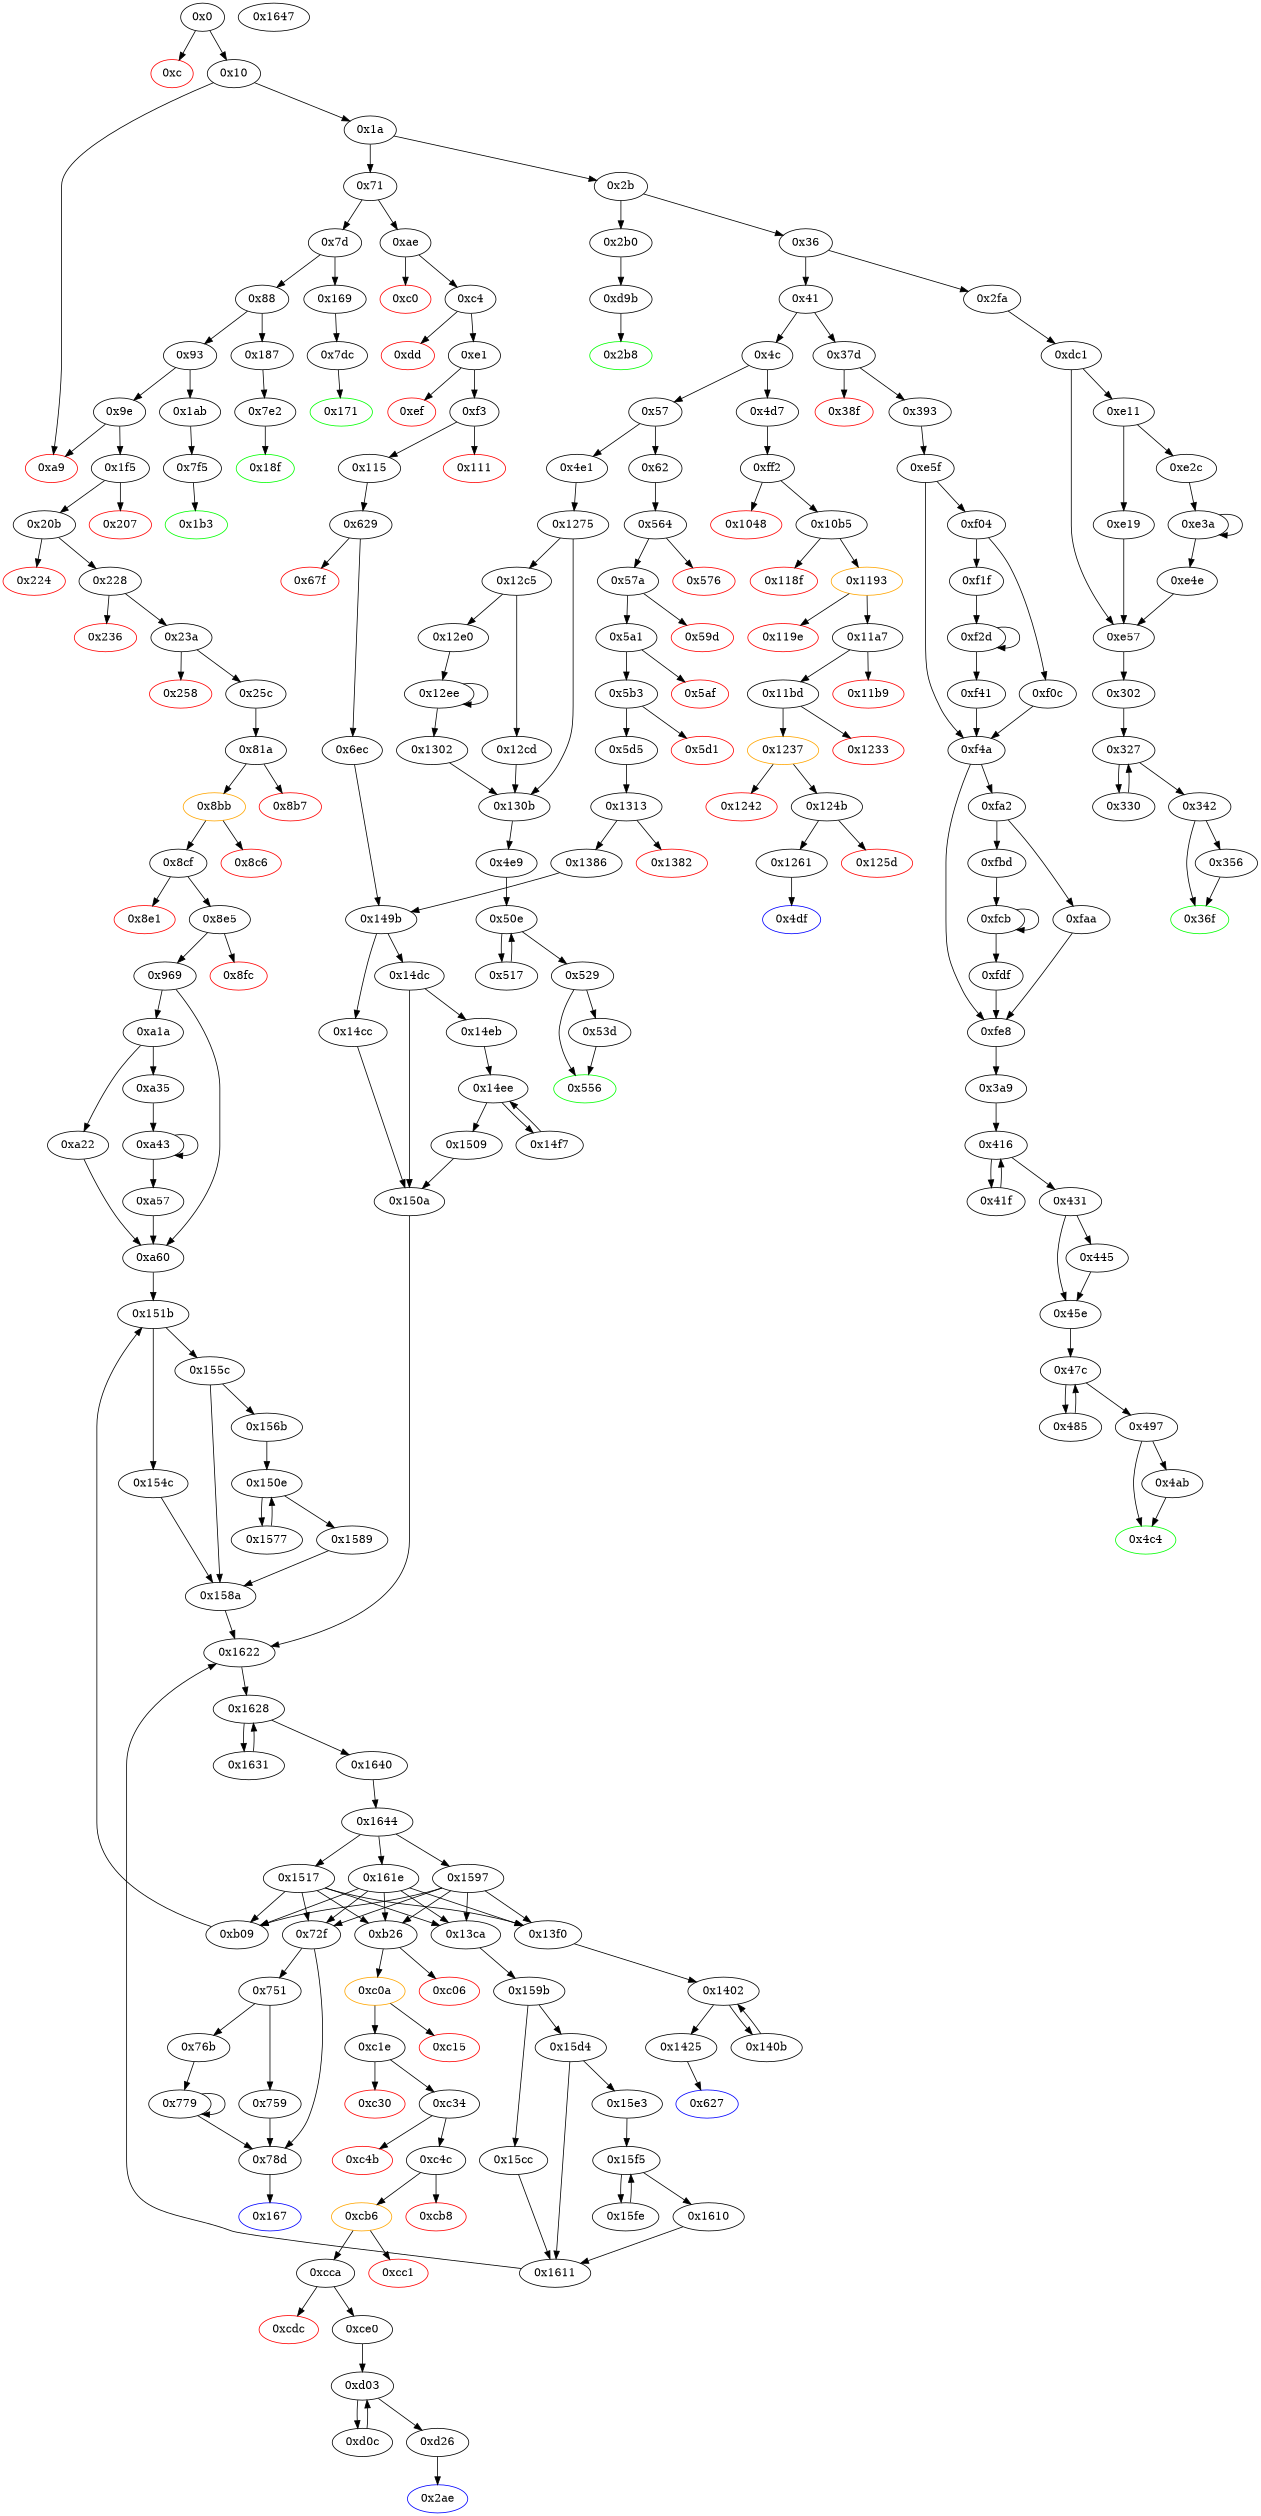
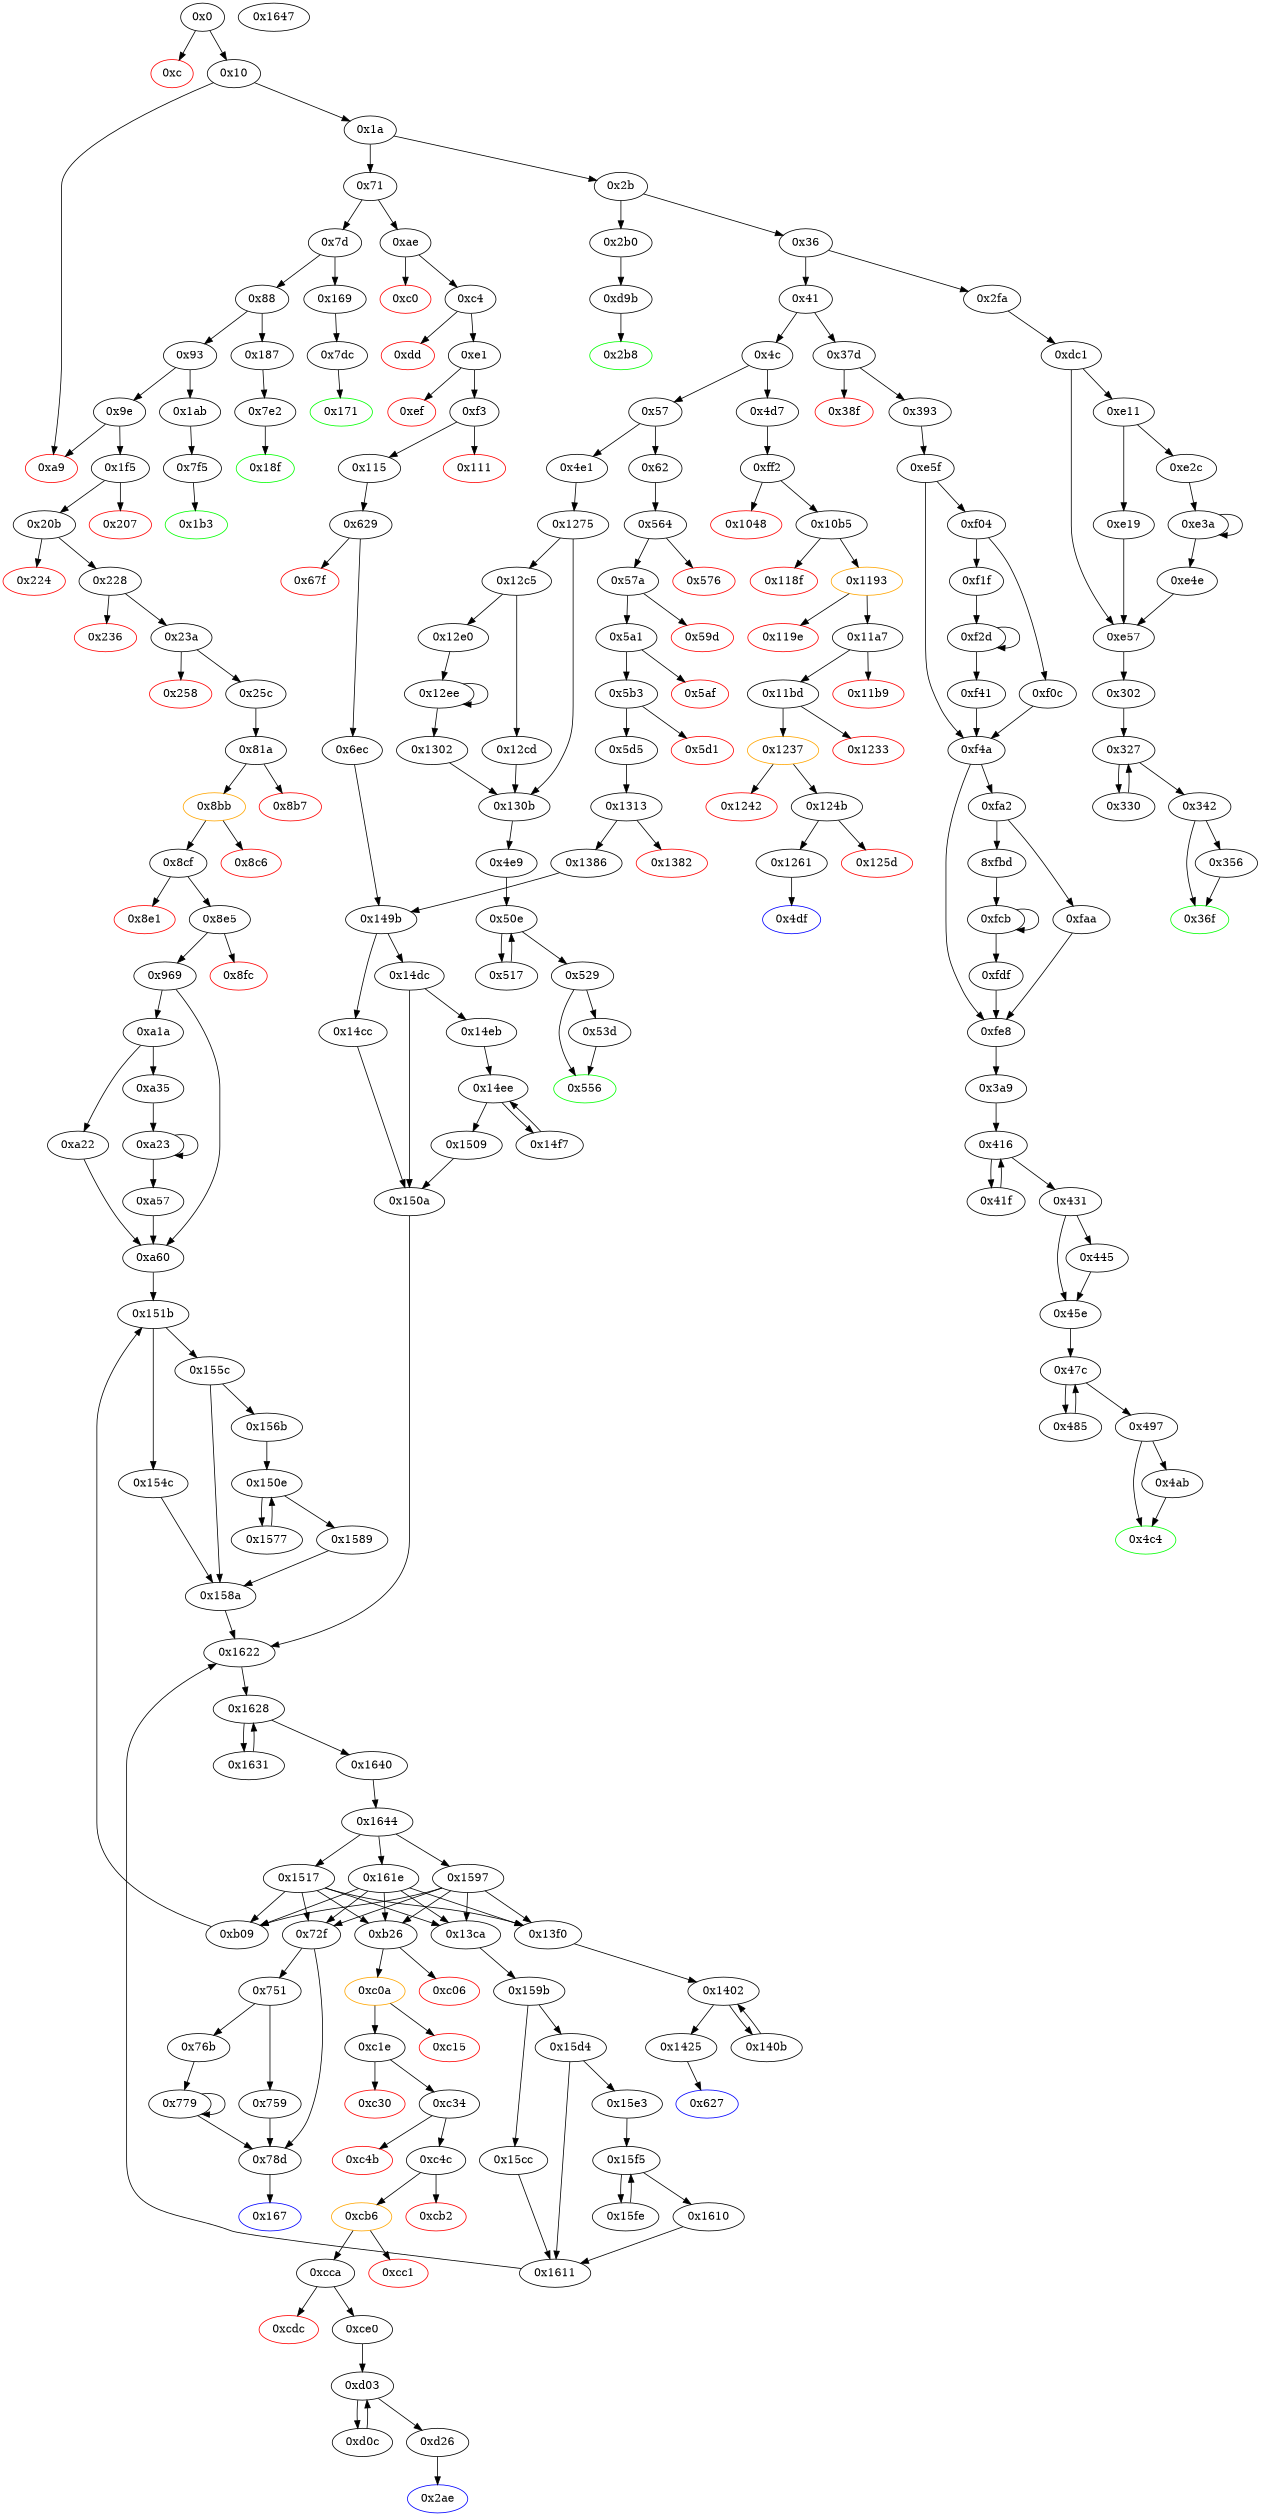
node "0xfbd": label "0xfbd" -> "8xfbd"
node "0xa43": label "0xa43" -> "0xa23"
node "0xcb8": label "0xcb8" -> "0xcb2"
